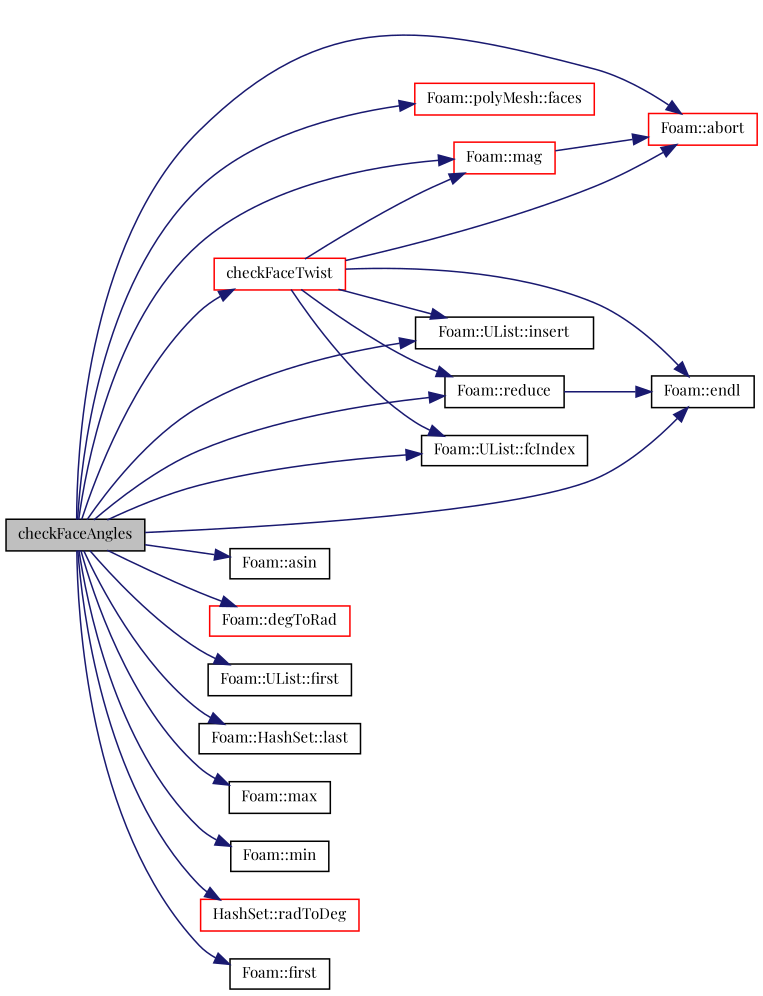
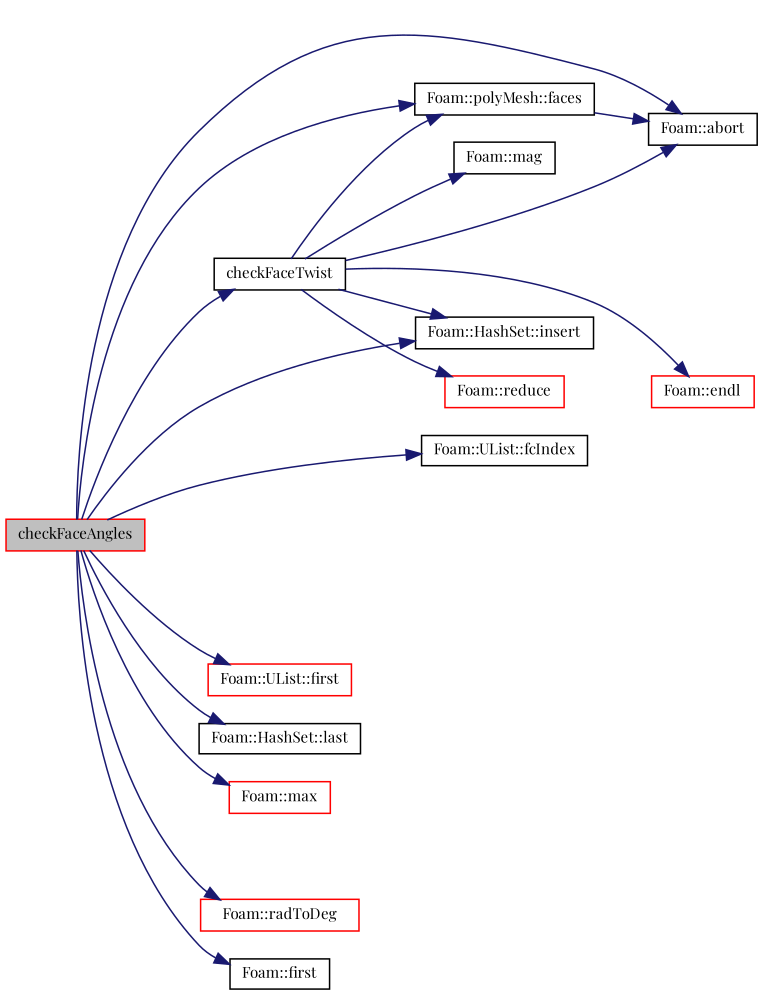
node "Foam::polyMesh::faces": color red -> black
node "Foam::abort": color red -> black
edge "Foam::mag" -> "Foam::abort": now "Foam::polyMesh::faces" -> "Foam::abort"
node "Foam::mag": color red -> black
edge "checkFaceAngles" -> "Foam::mag": removed
node "checkFaceTwist": color red -> black
node "Foam::UList::insert": label "Foam::UList::insert" -> "Foam::HashSet::insert"
edge "checkFaceTwist" -> "Foam::UList::fcIndex": now "checkFaceTwist" -> "Foam::polyMesh::faces"
node "Foam::reduce": color black -> red
edge "Foam::reduce" -> "Foam::endl": removed
node "Foam::endl": color black -> red
edge "checkFaceAngles" -> "Foam::reduce": removed
edge "checkFaceAngles" -> "Foam::endl": removed
node "checkFaceAngles": color black -> red
node "Foam::asin": removed
node "Foam::degToRad": removed
node "Foam::UList::first": color black -> red
node "Foam::max": color black -> red
node "Foam::min": removed
node "HashSet::radToDeg": label "HashSet::radToDeg" -> "Foam::radToDeg"
